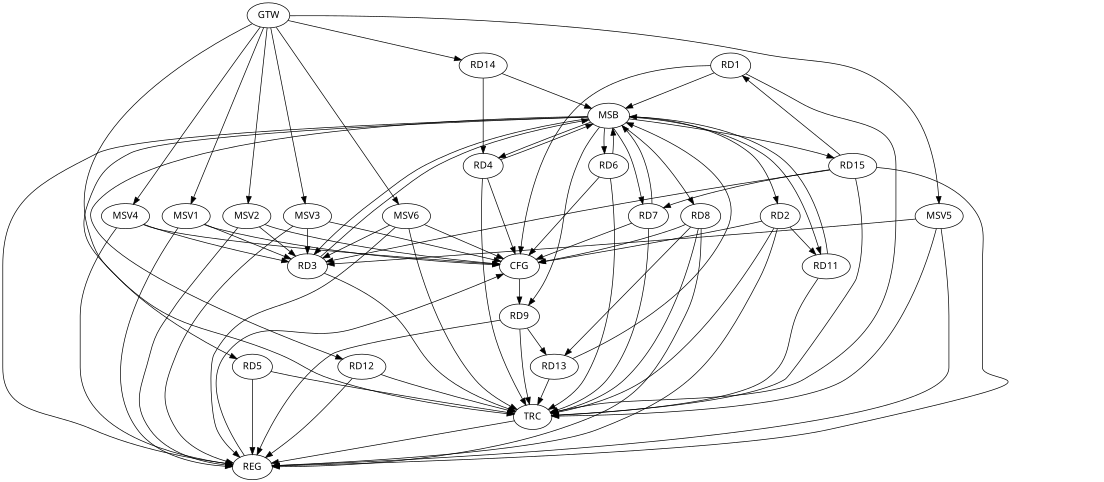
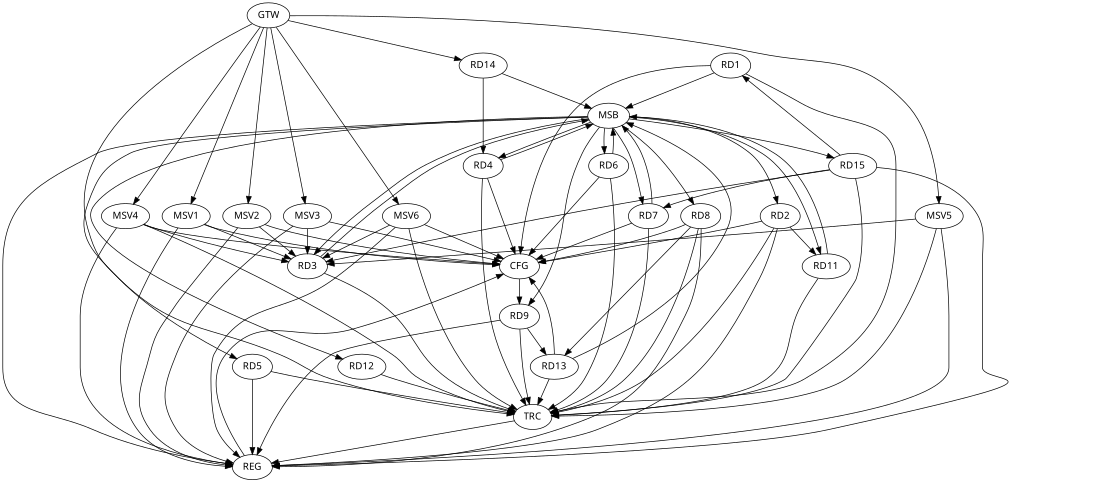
edge "MSV4" -> "TRC": added
edge "RD13" -> "CFG": added
edge "RD12" -> "REG": removed
